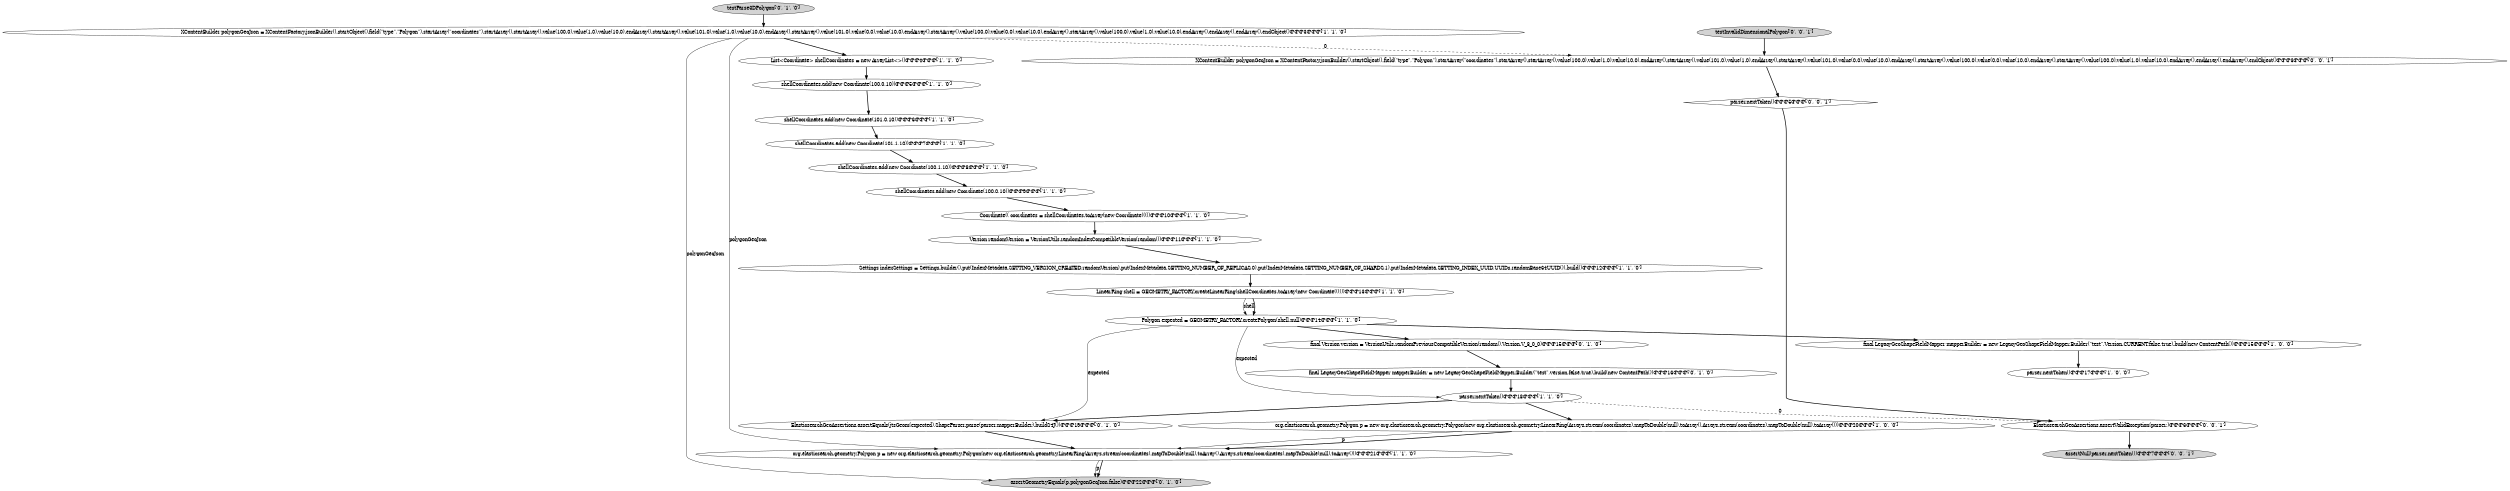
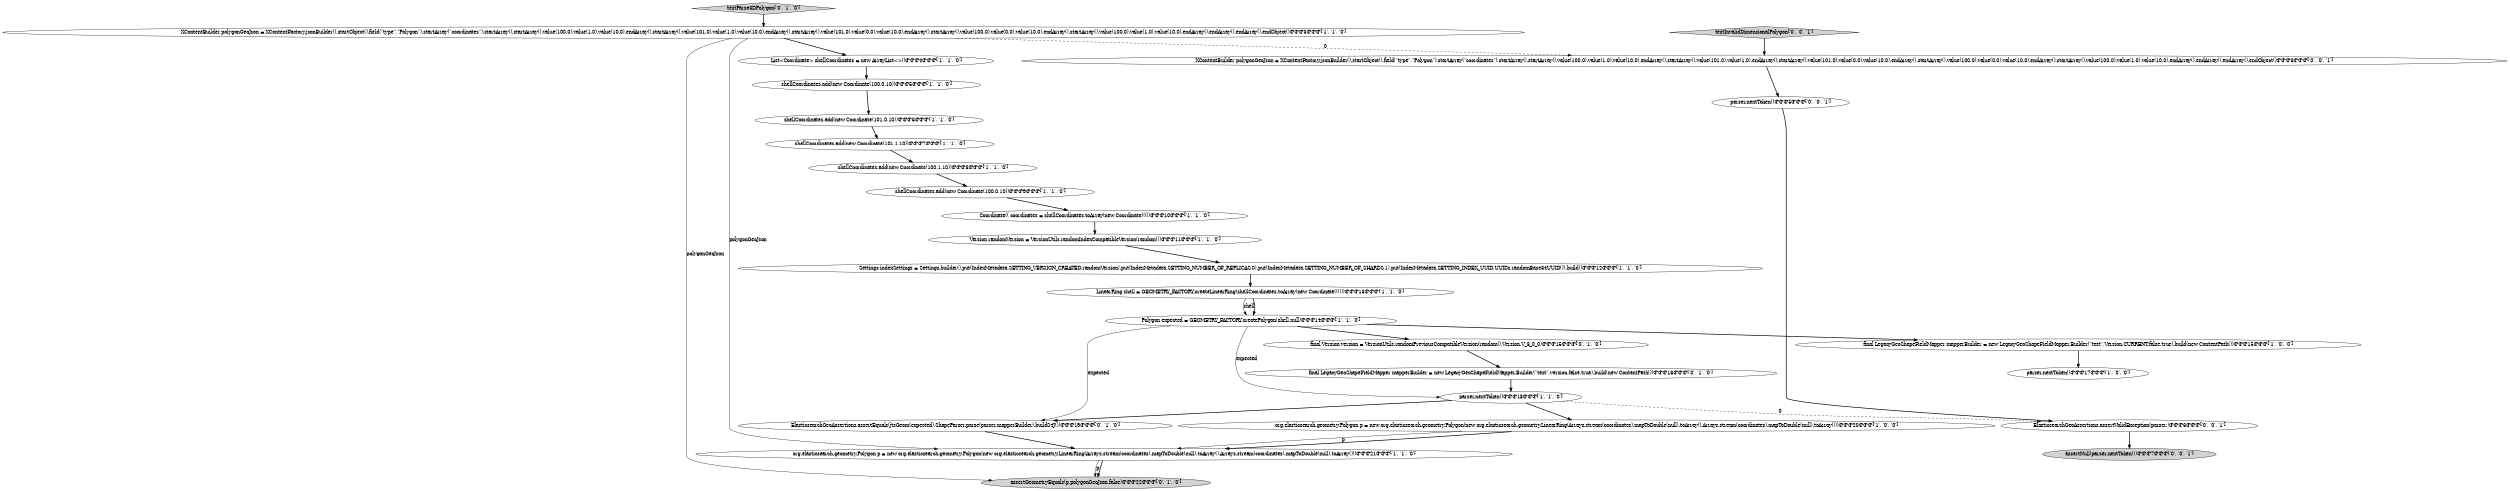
node "testParse3DPolygon['0', '1', '0']": shape ellipse -> diamond
node "testInvalidDimensionalPolygon['0', '0', '1']": shape ellipse -> diamond
node "parser.nextToken()@@@5@@@['0', '0', '1']": shape diamond -> ellipse
